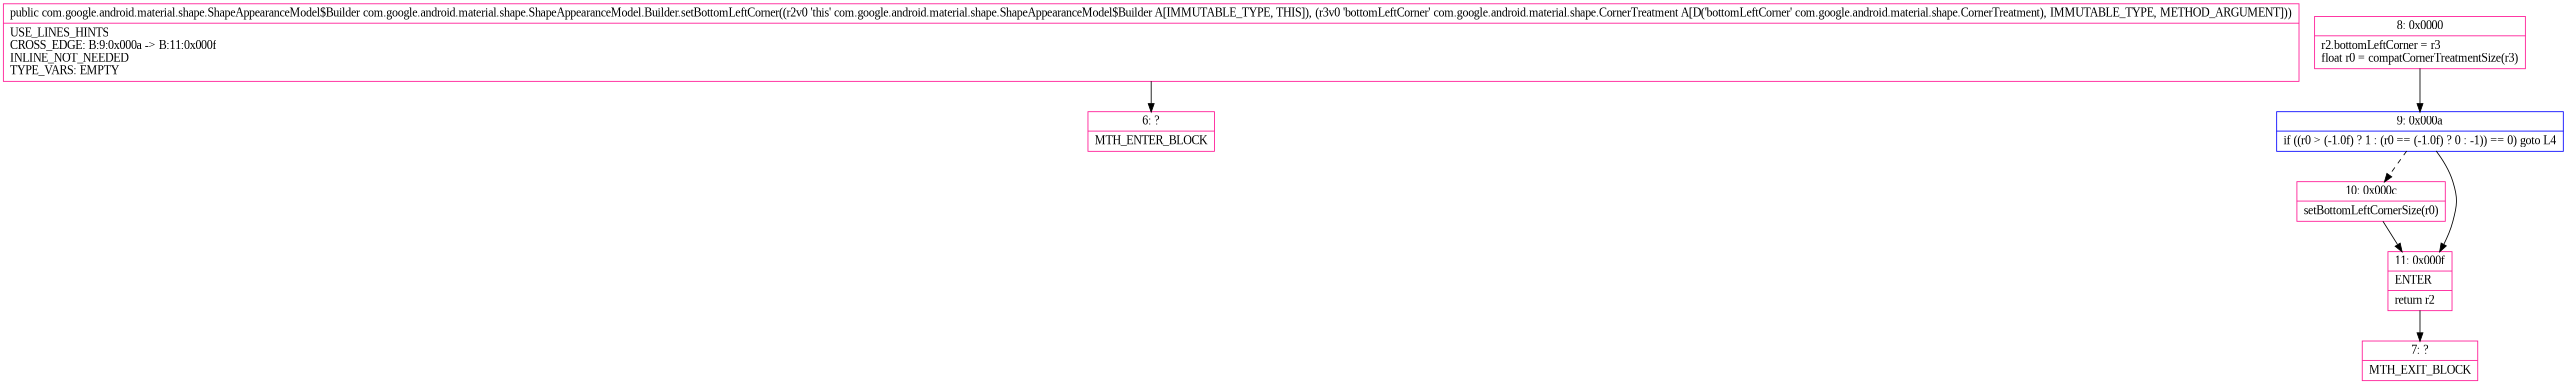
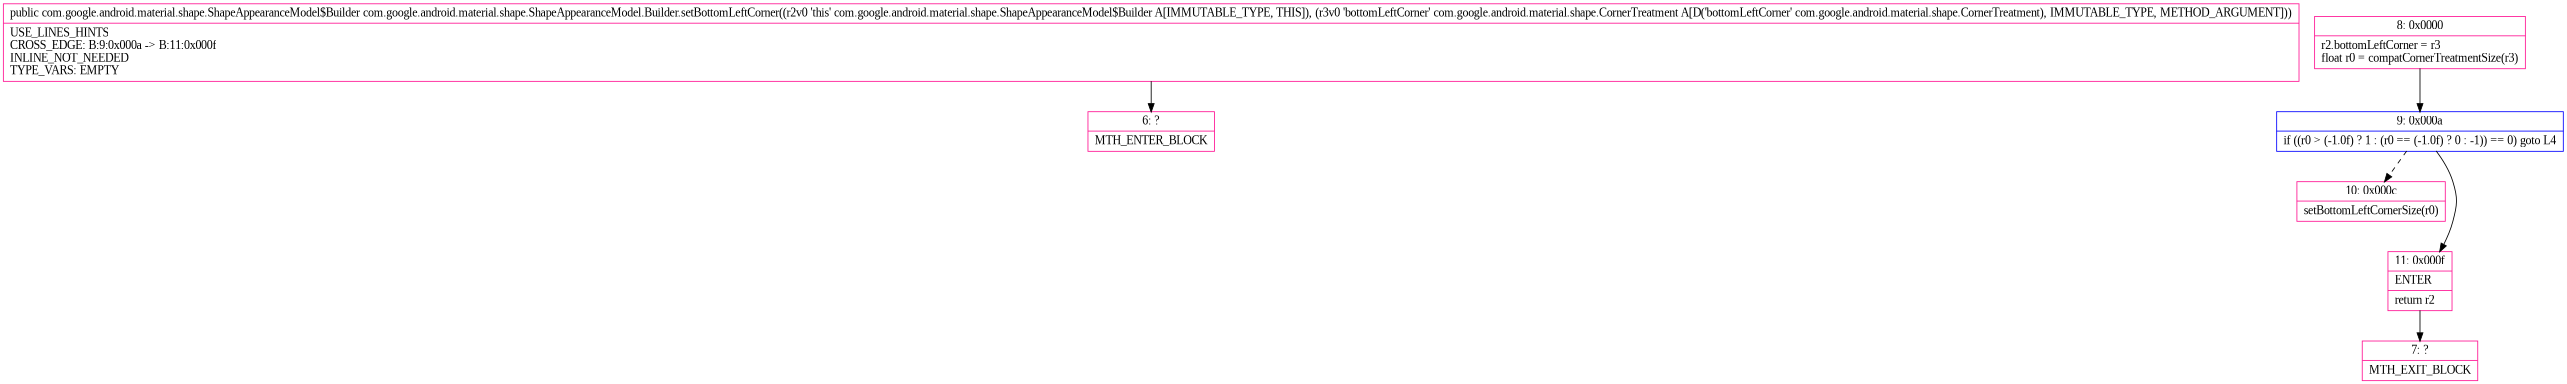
edge "10: 0x000c" -> "11: 0x000f": removed
